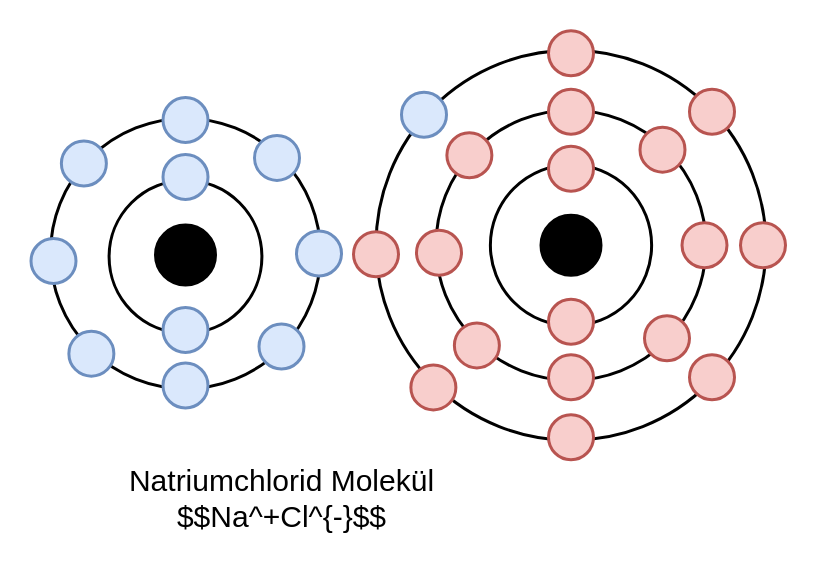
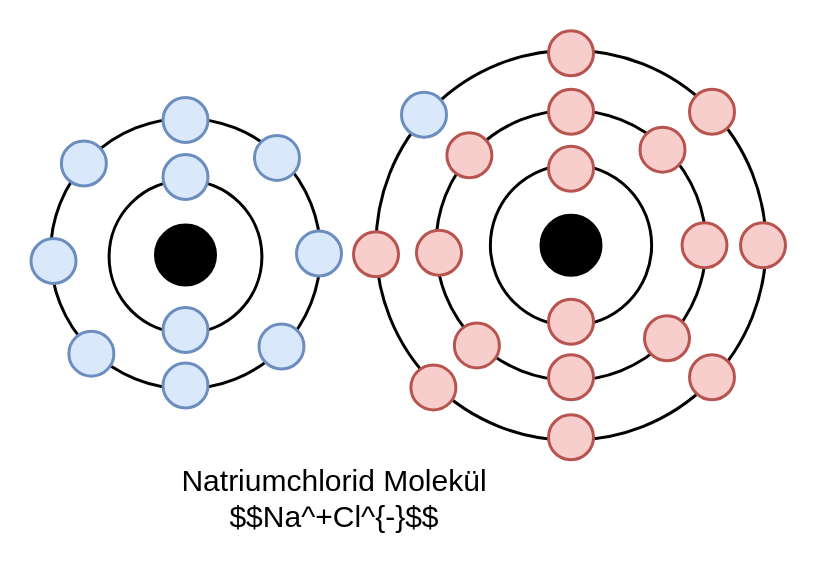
node "Natriumchlorid Molekül$$Na^+Cl^{-}$$": moved (282, 497) -> (334, 497)
